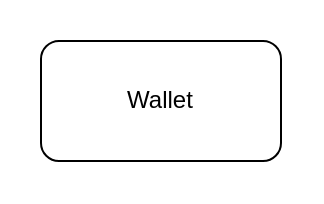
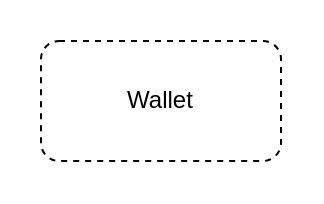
node "Wallet": style solid -> dashed
